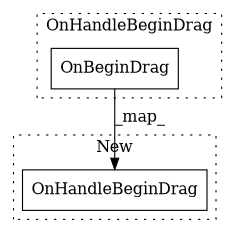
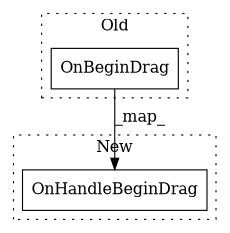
cluster "OnHandleBeginDrag": label "OnHandleBeginDrag" -> "Old"
